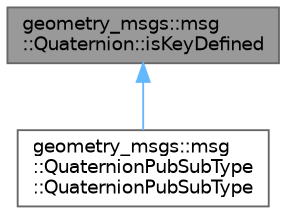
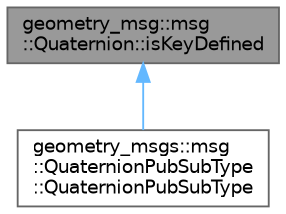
node "geometry_msgs::msg ::Quaternion::isKeyDefined": label "geometry_msgs::msg ::Quaternion::isKeyDefined" -> "geometry_msg::msg ::Quaternion::isKeyDefined"
